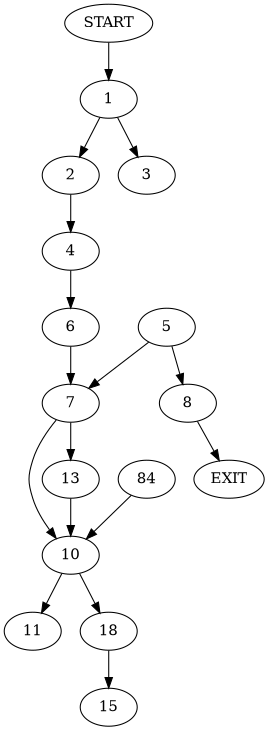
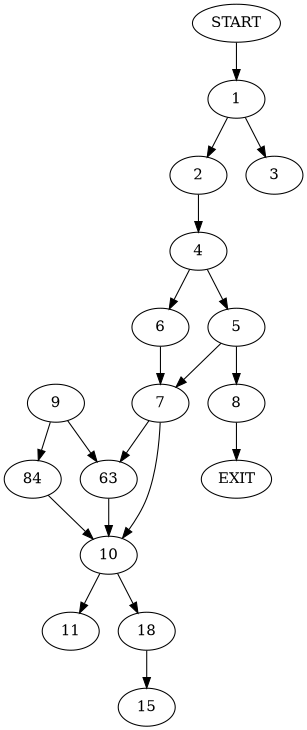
edge "4" -> "5": added
node "9": added
node "13": label "13" -> "63"
